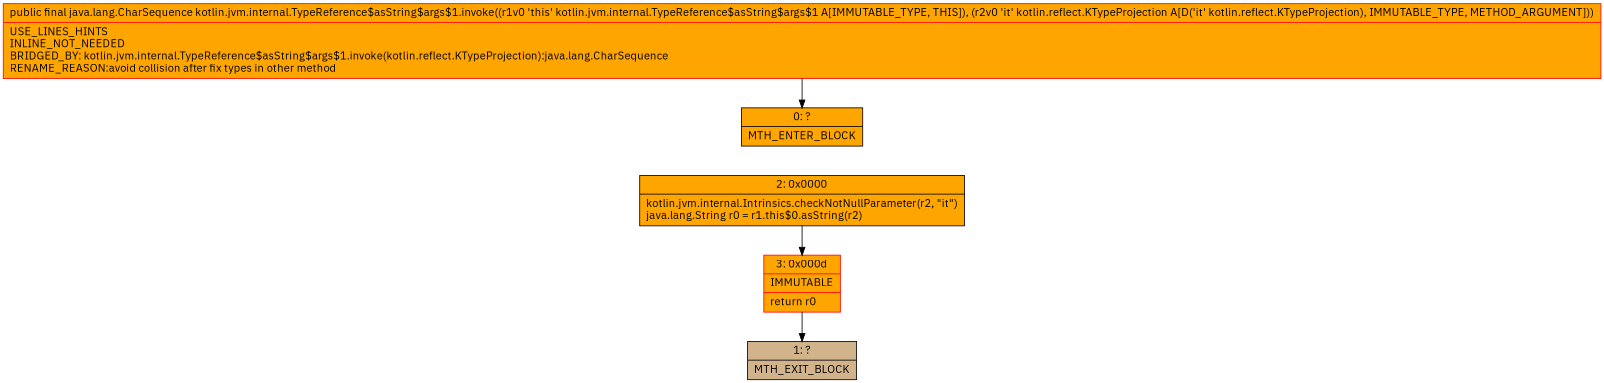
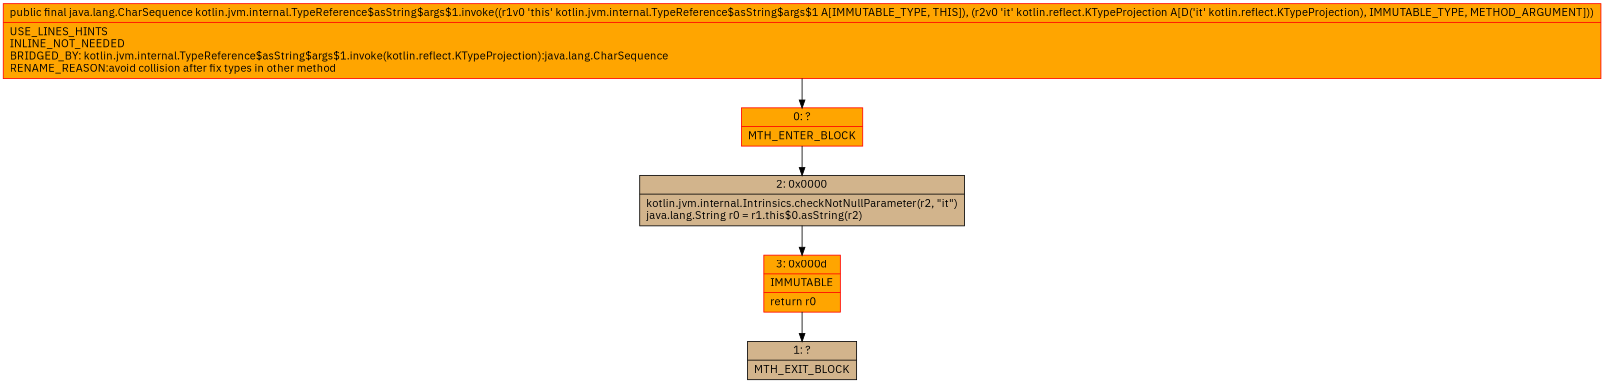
node "0: ?": color black -> red
edge "0: ?" -> "2: 0x0000": added
node "2: 0x0000": fillcolor orange -> tan
